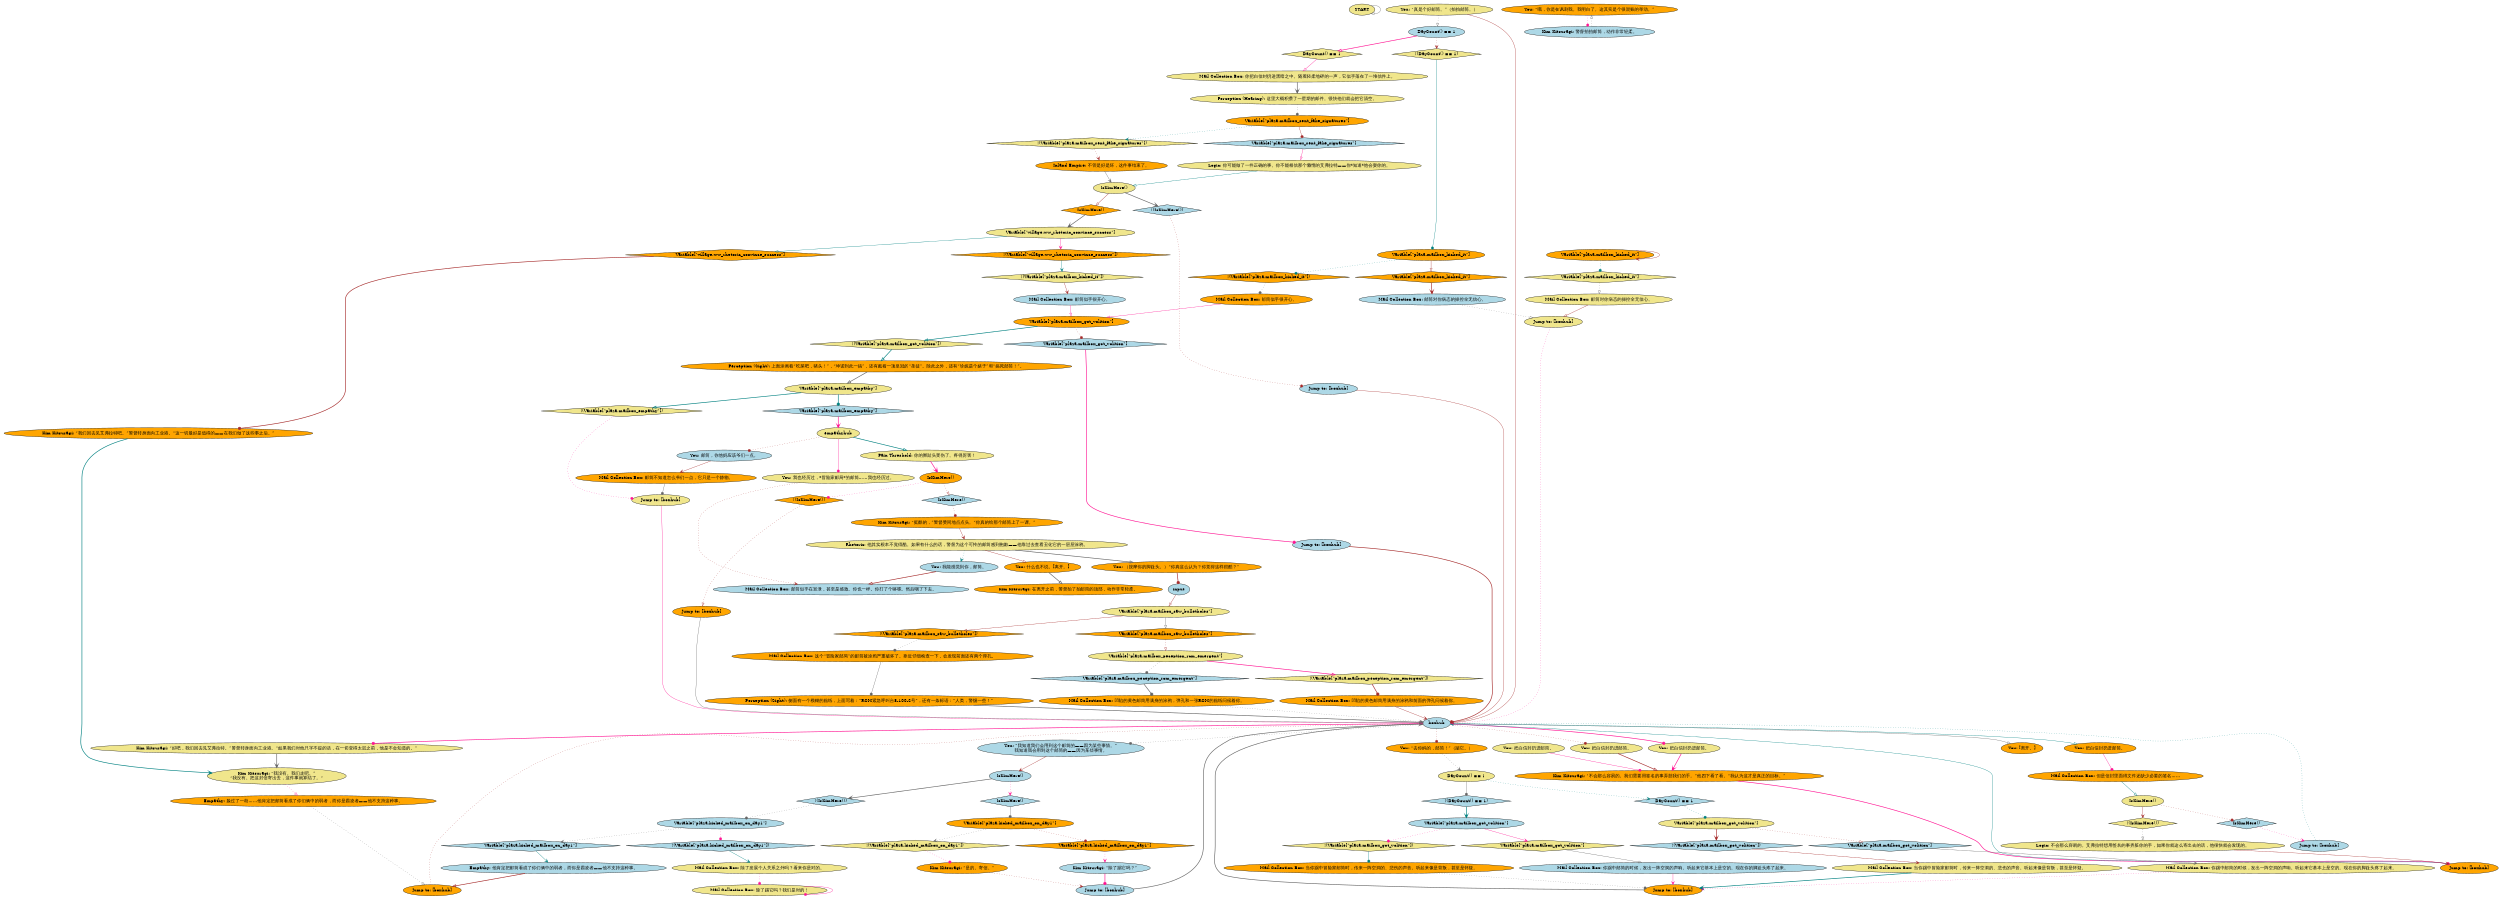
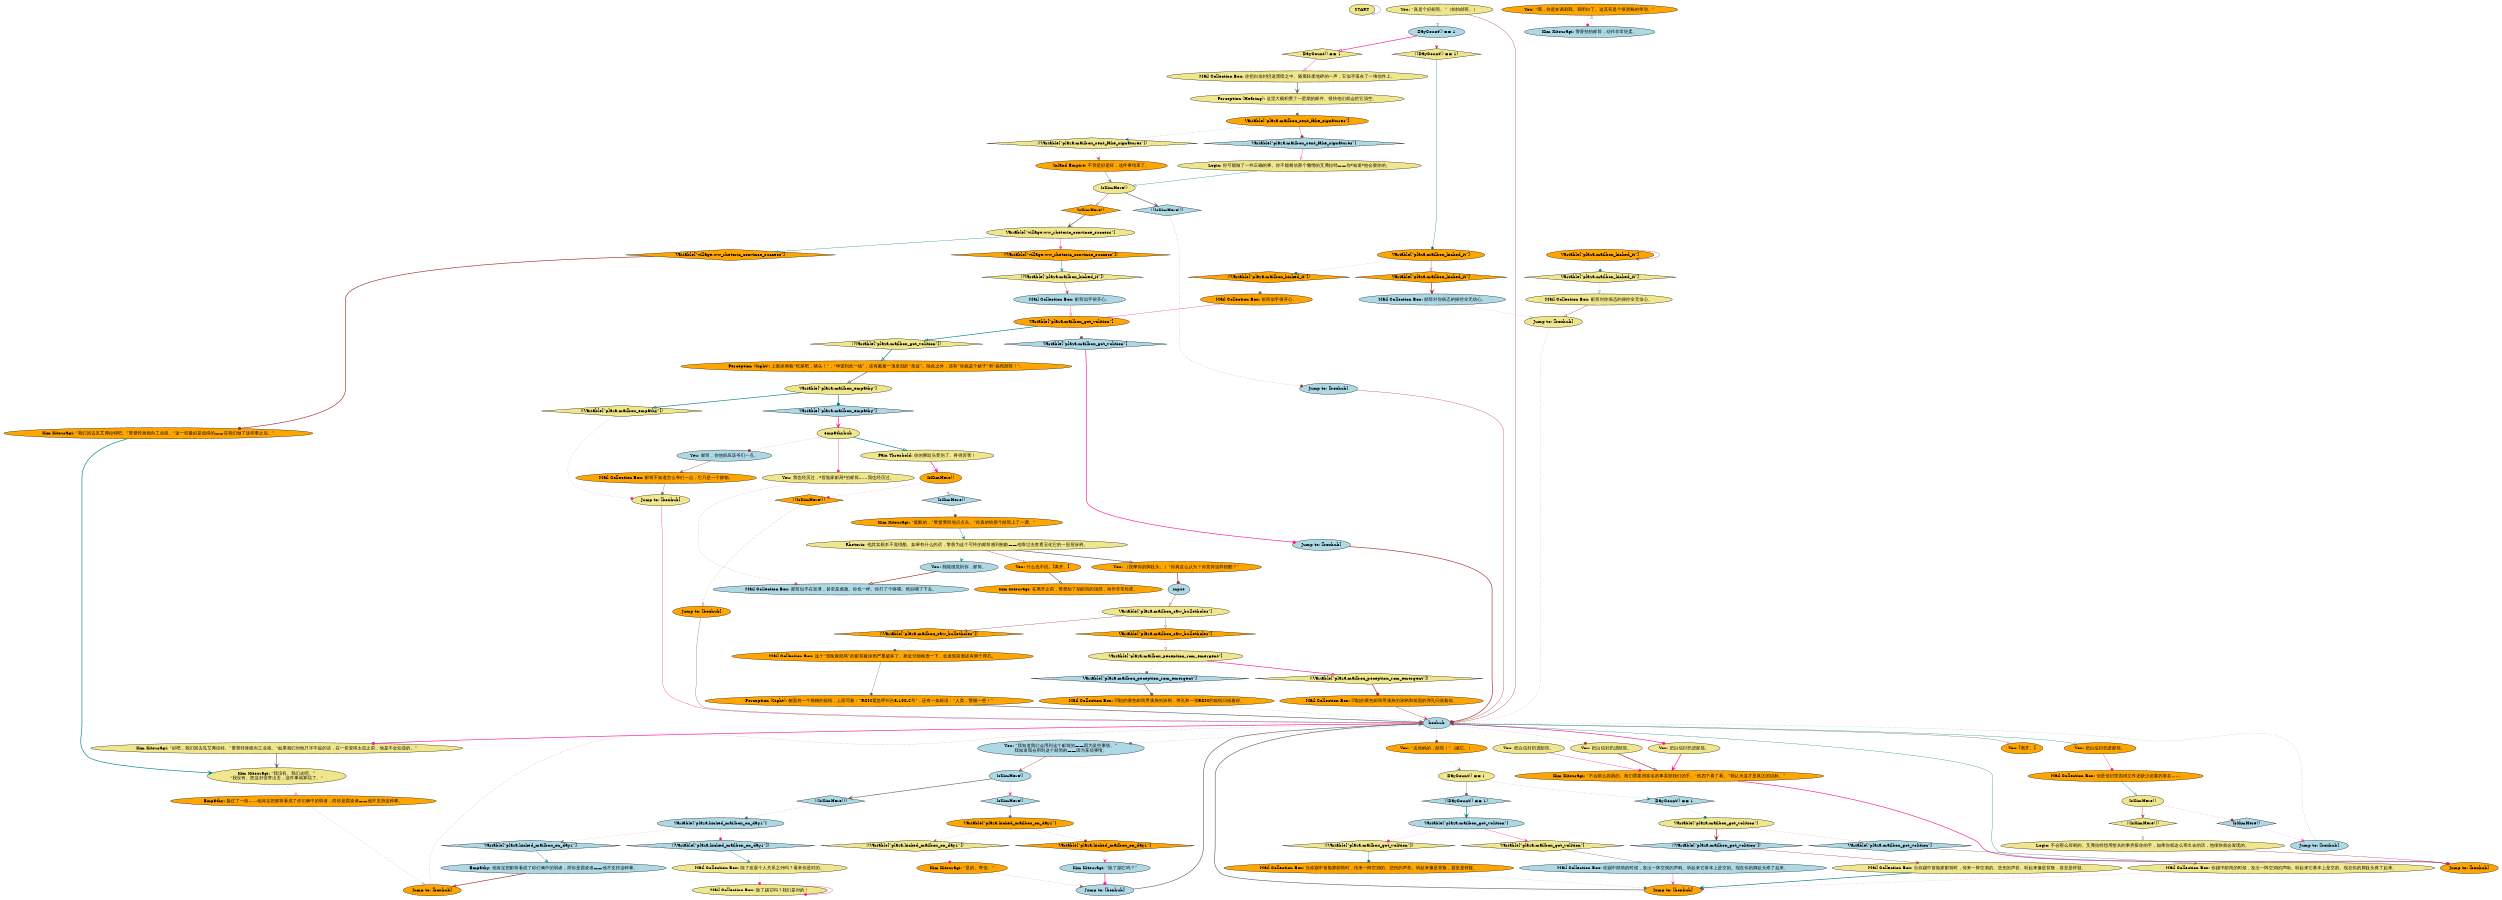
edge "Kim Kitsuragi: “挺酷的，”警督赞同地点点头。“你真的给那个邮筒上了一课。”" -> "Rhetoric: 他其实根本不觉得酷。如果有什么的话，警督为这个可怜的邮筒感到抱歉——他靠过去查看丑化它的一层层涂鸦。": color brown -> teal
